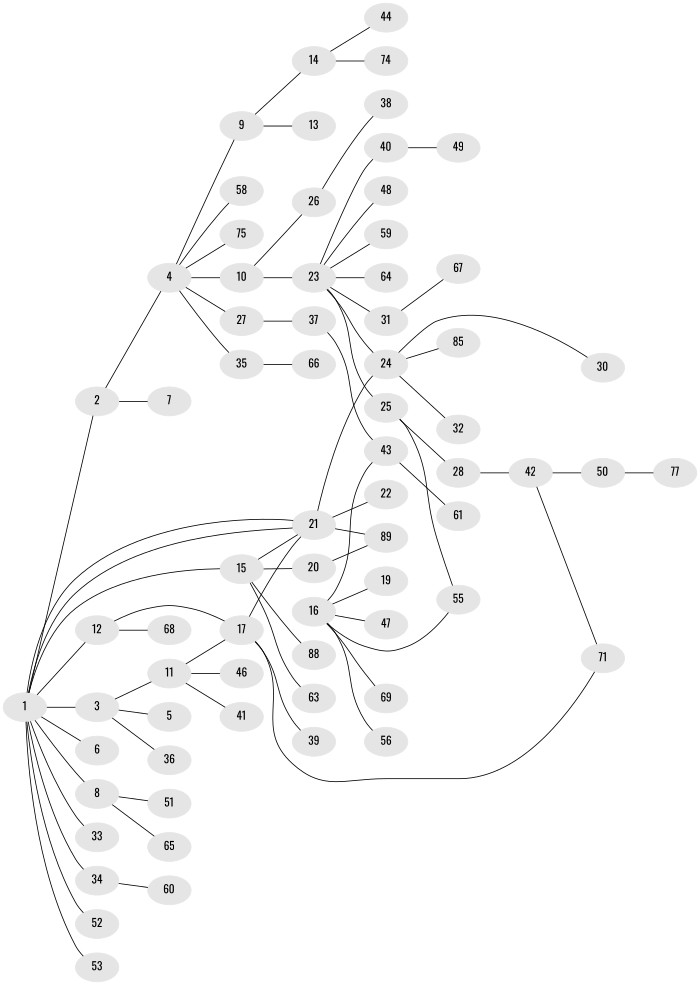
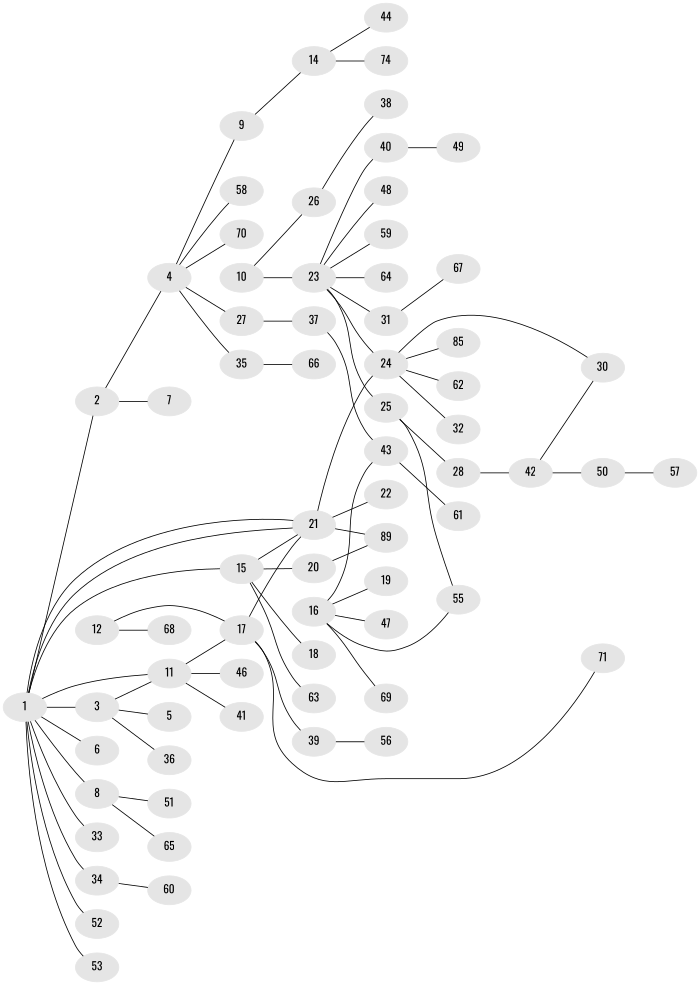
node "13": removed
node "75": label "75" -> "70"
edge "4" -- "10": removed
node "62": added
node "77": label "77" -> "57"
edge "42" -- "71": now "42" -- "30"
node "88": label "88" -> "18"
edge "12" -- "1": now "11" -- "1"
edge "16" -- "56": now "39" -- "56"
